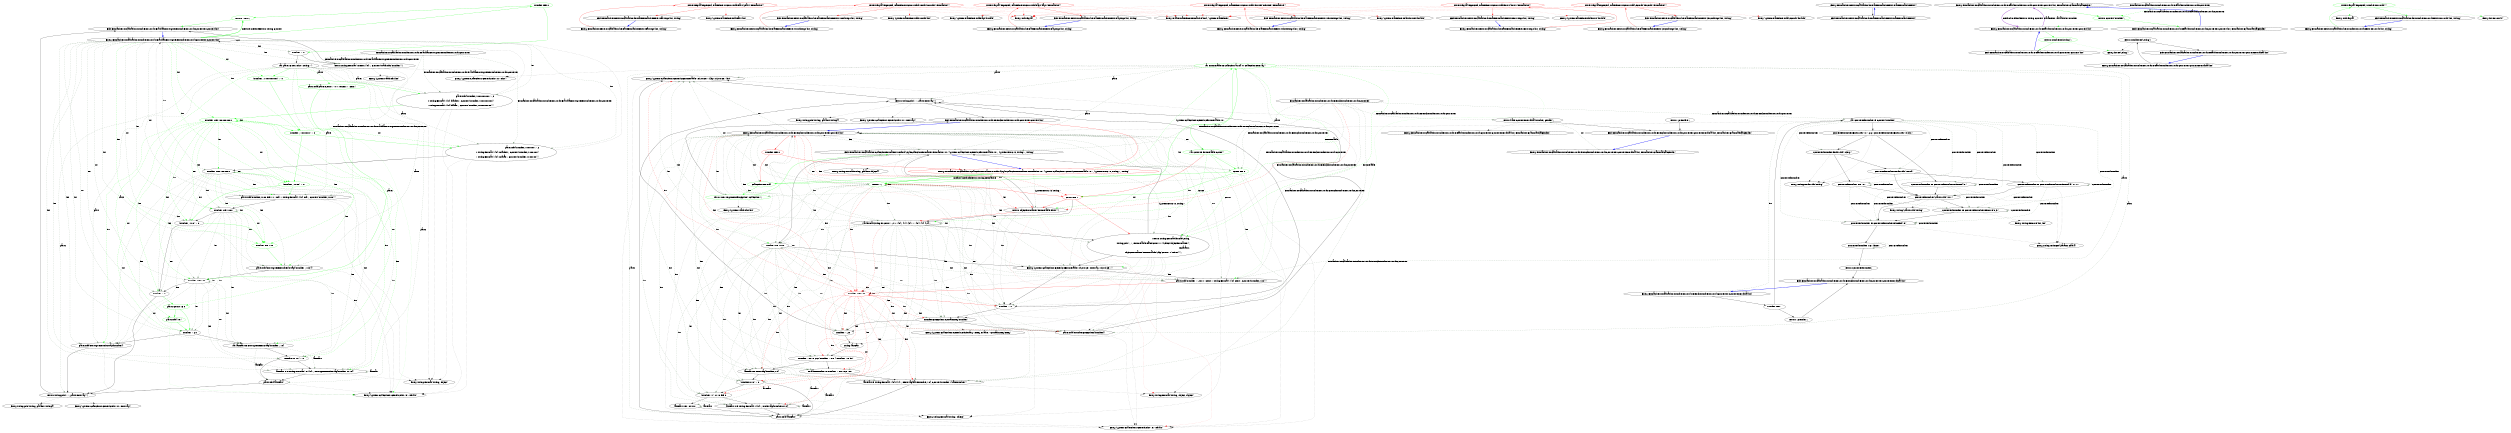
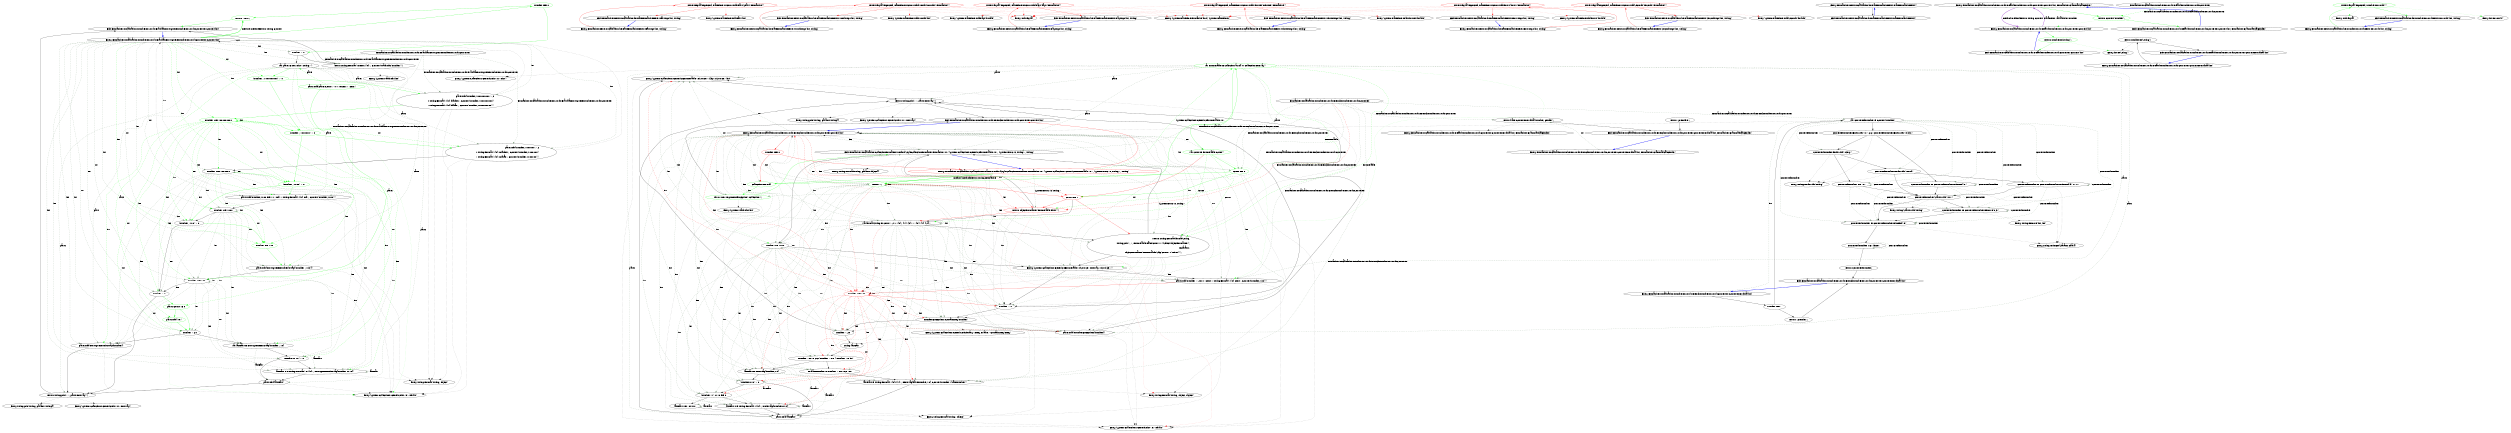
node "Entry TValue.DateTime.Humanize(bool, System.DateTime?)": label "Entry TValue.DateTime.Humanize(bool, System.DateTime?)" -> "Entry System.DateTime.Humanize(bool, System.DateTime?)"
edge "var parts = new List<string>()" -> "parts.Add(parts.Count > 0 ? ''e cem'' : ''cem'')": reversed
node "return objectFormatter(enumerable.First());": color black -> red
edge "return '''';" -> "lastPart += string.Format(''-{0}'', UnitsMap[number%10])": added, label "int"
